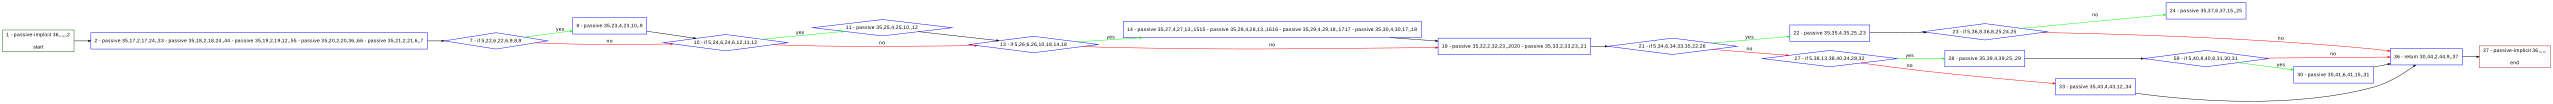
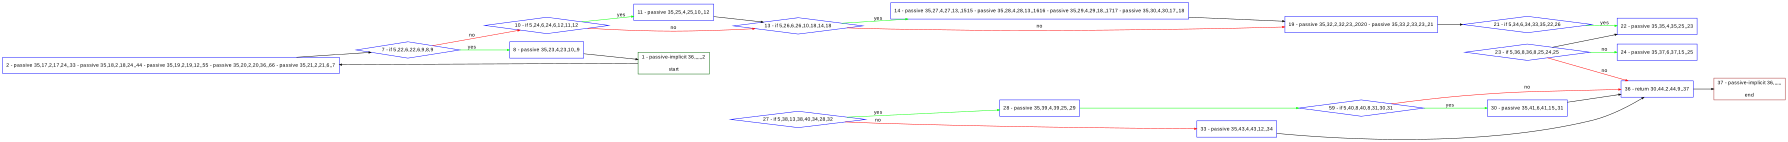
node "11 - passive 35,25,4,25,10,,12": shape diamond -> box
edge "22 - passive 35,35,4,35,25,,23" -> "23 - if 5,36,8,36,8,25,24,25": reversed
edge "8 - passive 35,23,4,23,10,,9" -> "10 - if 5,24,6,24,6,12,11,12": now "8 - passive 35,23,4,23,10,,9" -> "1 - passive-implicit 36,,,,,,2 start"
edge "21 - if 5,34,6,34,33,35,22,26" -> "27 - if 5,38,13,38,40,34,28,32": removed, label "no"
edge "28 - passive 35,39,4,39,25,,29" -> "59 - if 5,40,8,40,8,31,30,31": color #000000 -> #00ff00
